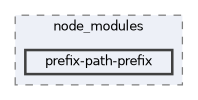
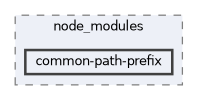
node "prefix-path-prefix": label "prefix-path-prefix" -> "common-path-prefix"
